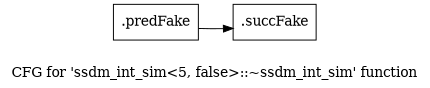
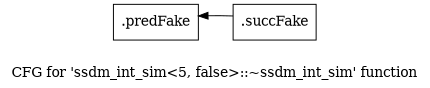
edge ".predFake" -> ".succFake": reversed
